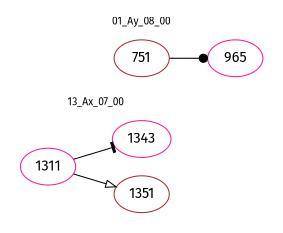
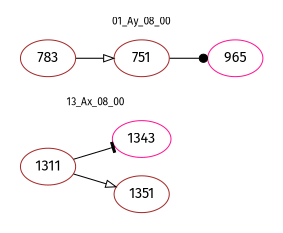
node "783": added
cluster "13_Ax_07_00": label "13_Ax_07_00" -> "13_Ax_08_00"
node "1311": color deeppink -> brown
